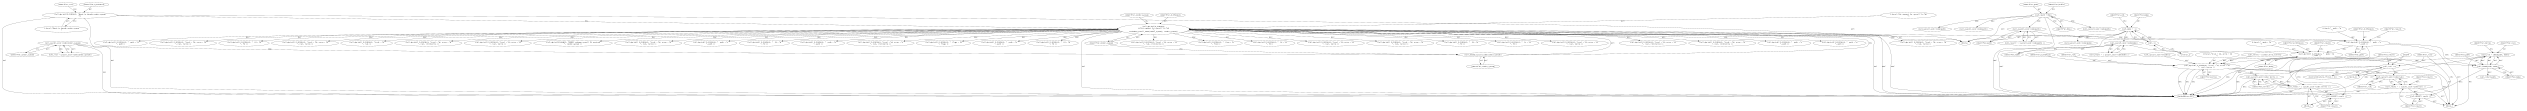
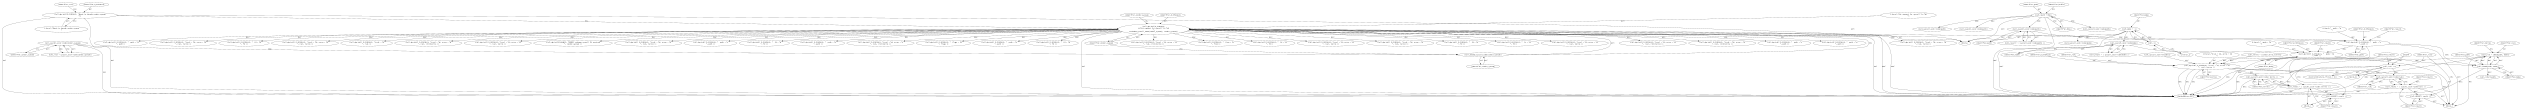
node "(Identifier,uid)": removed
